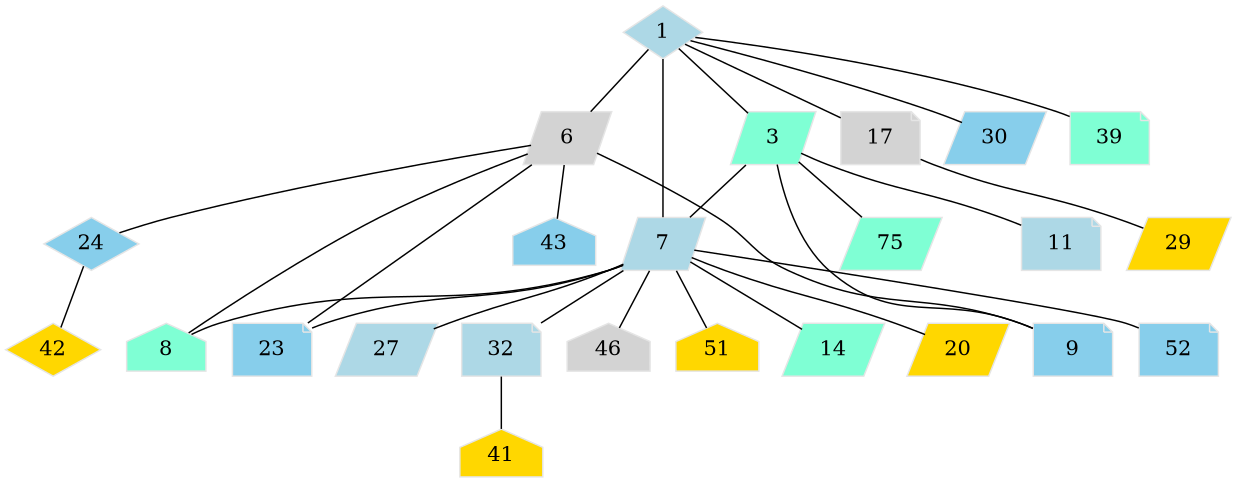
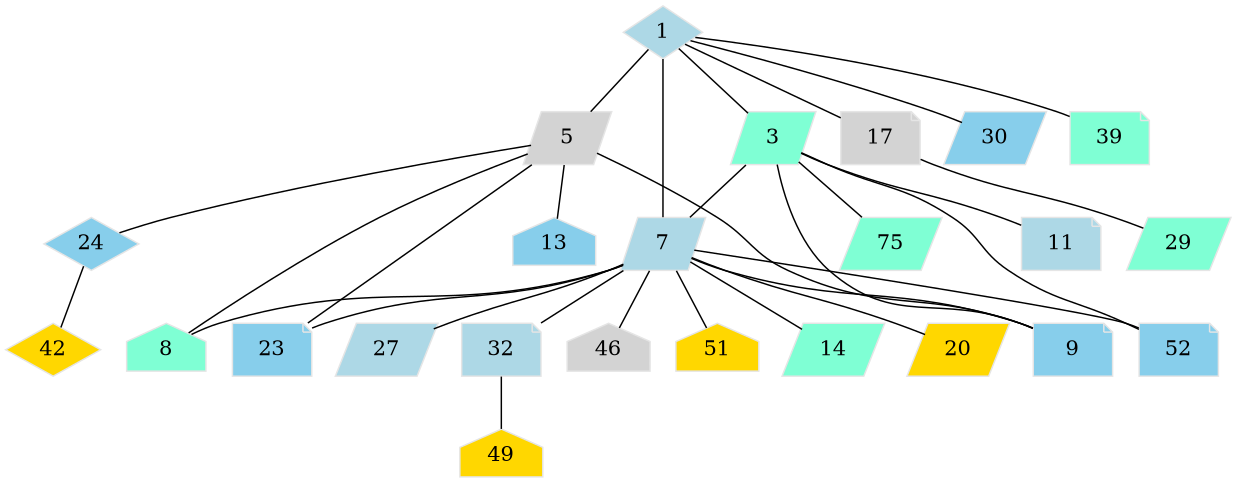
node "6": label "6" -> "5"
edge "3" -- "52": added
node "43": label "43" -> "13"
node "29": fillcolor gold -> aquamarine
edge "7" -- "9": added
node "41": label "41" -> "49"
